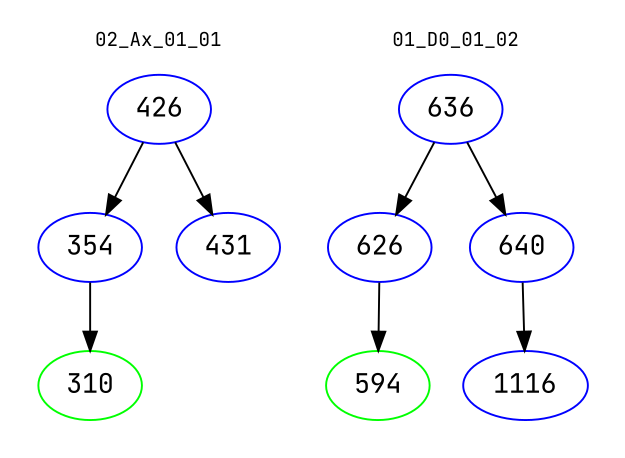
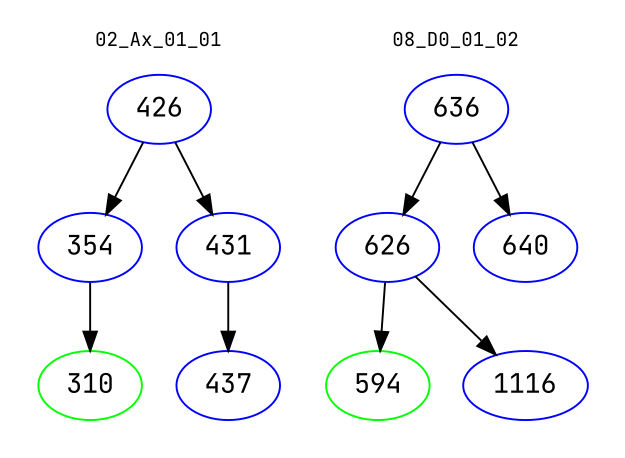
cluster "01_D0_01_02": label "01_D0_01_02" -> "08_D0_01_02"
edge "640" -> "1116": now "626" -> "1116"
node "437": added
